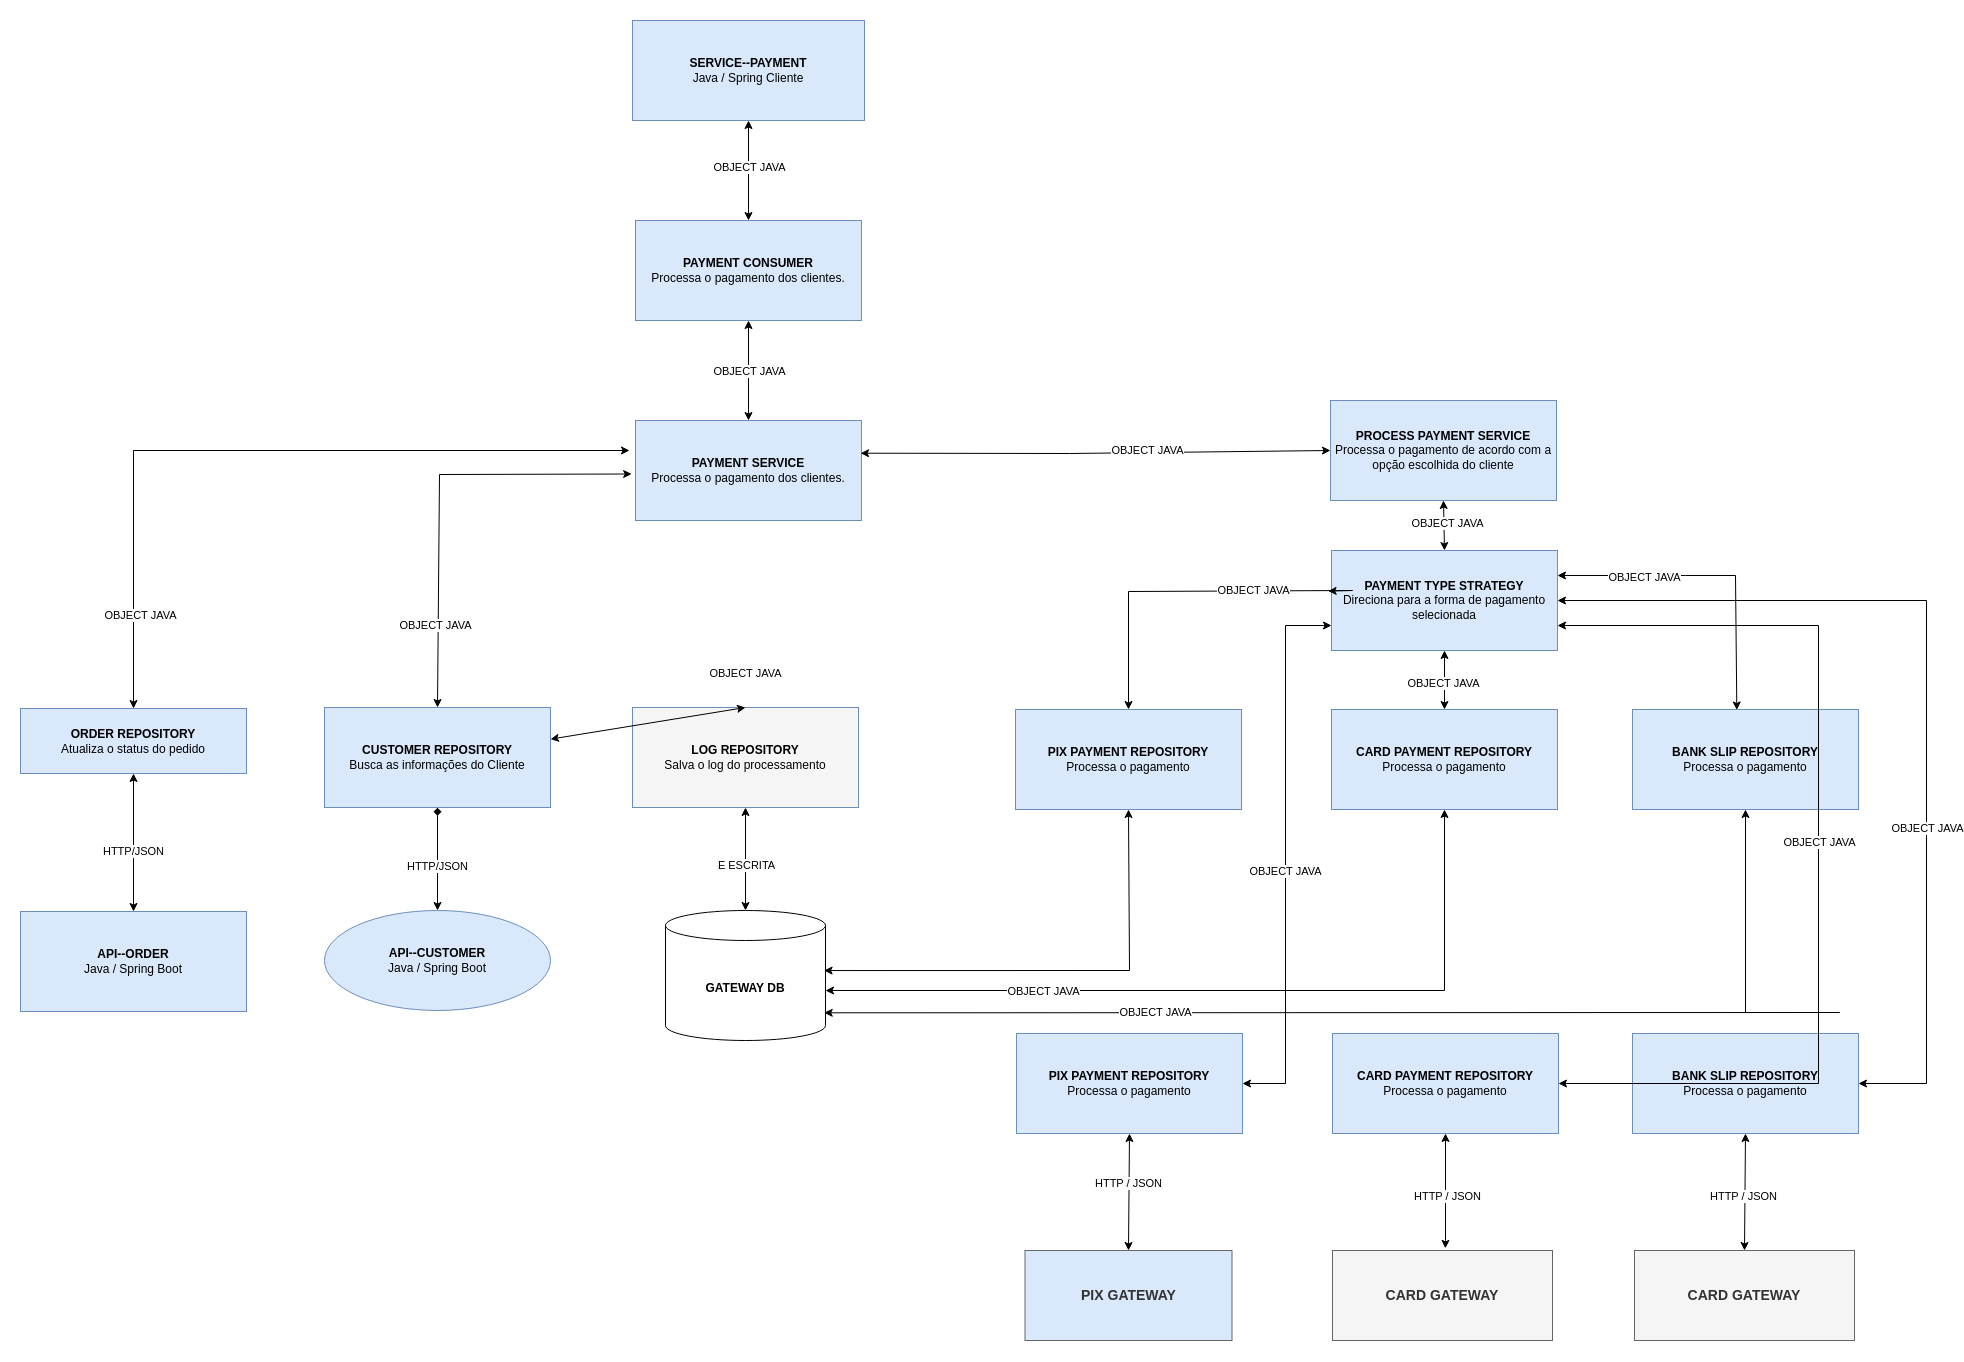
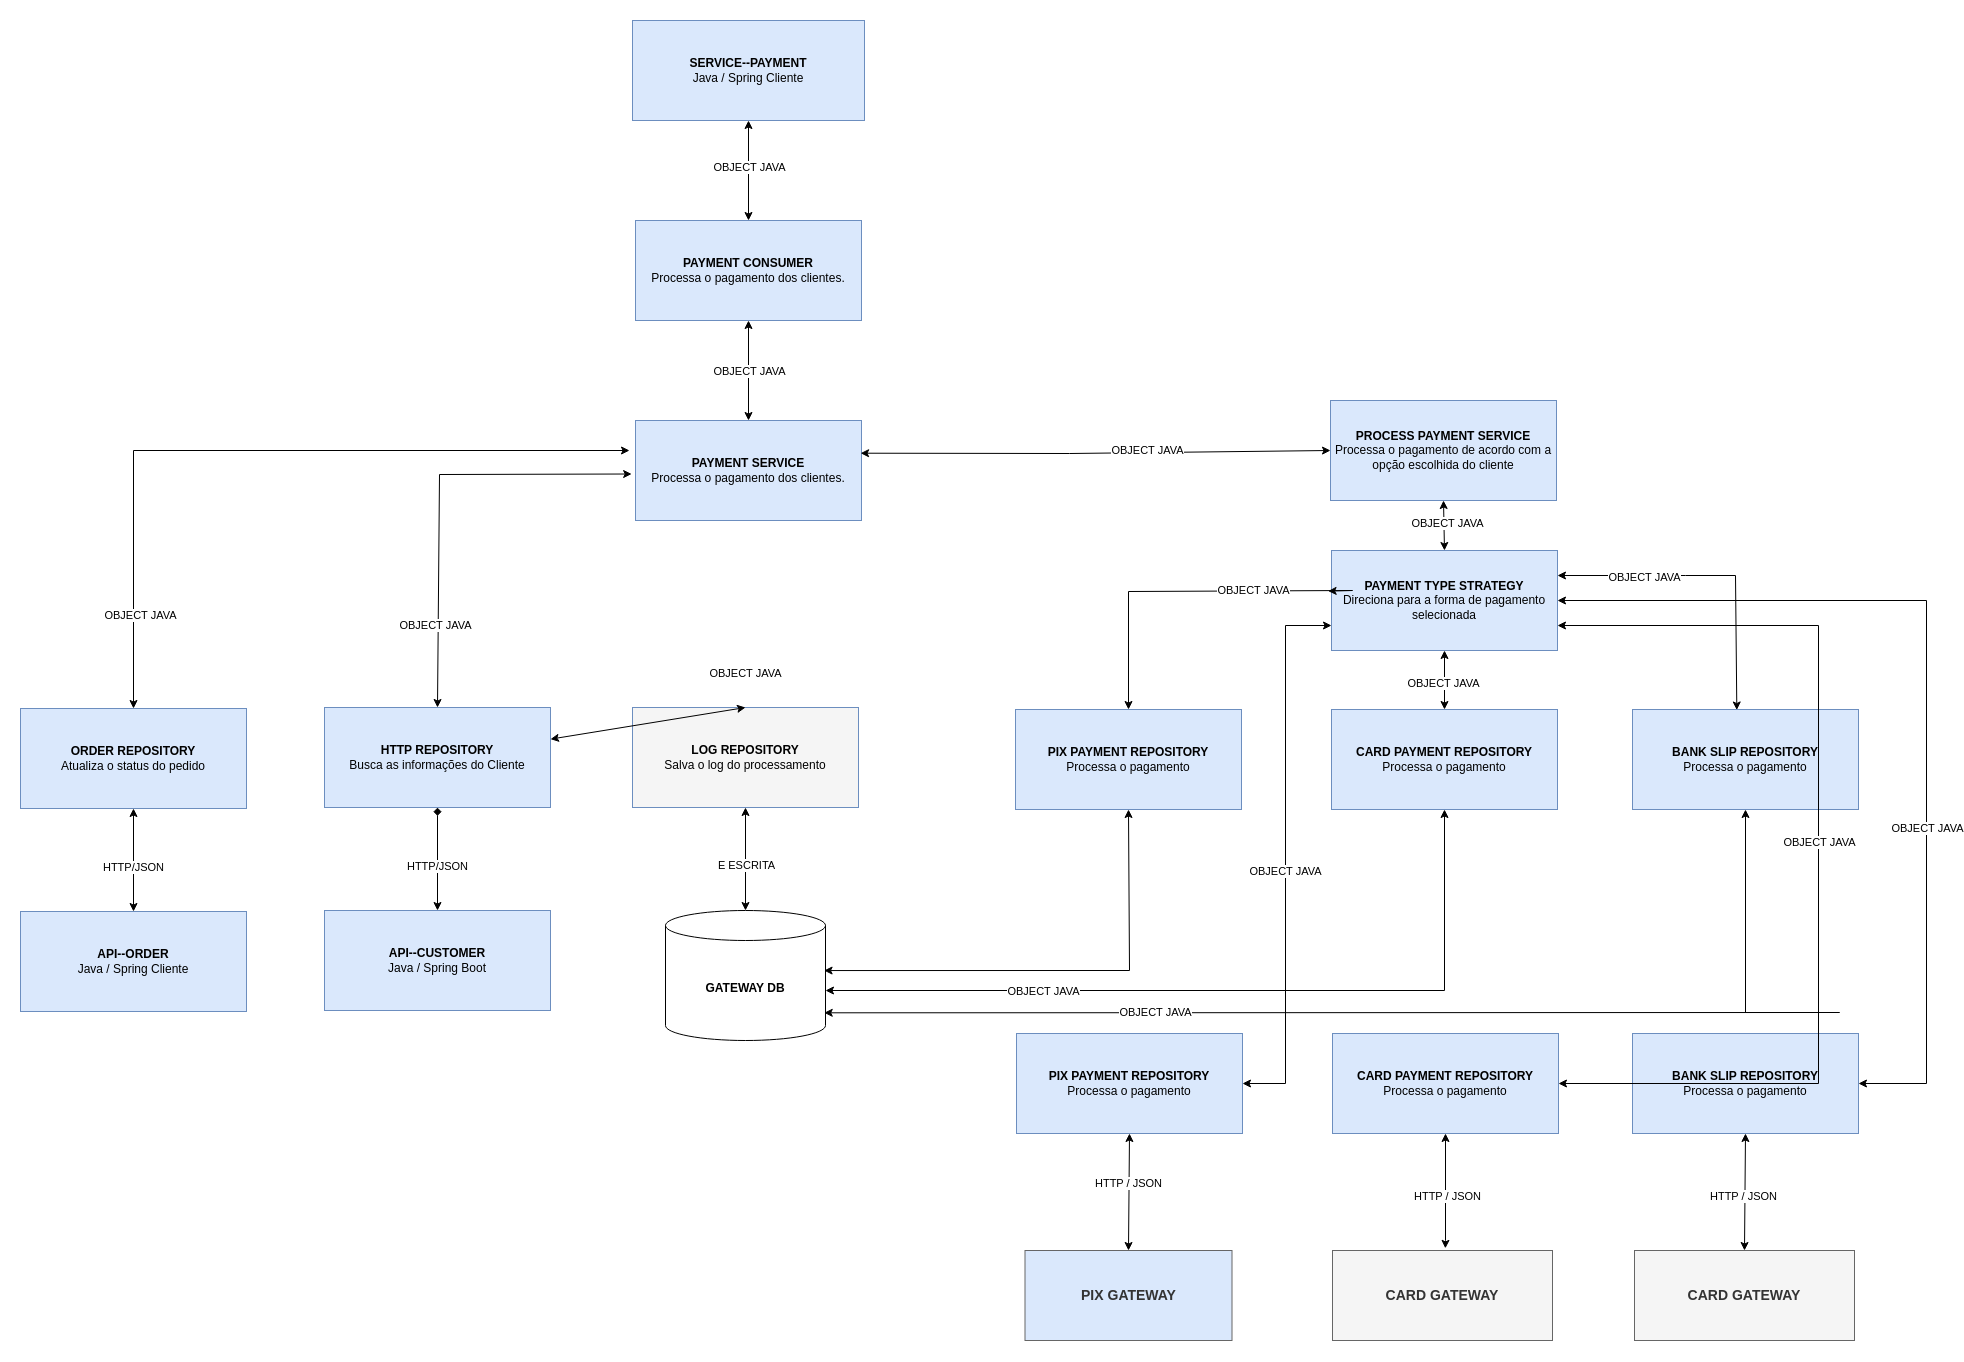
node "ORDER REPOSITORYAtualiza o status do pedido": size 226x65 -> 226x100
node "CUSTOMER REPOSITORYBusca as informações do Cliente": label "CUSTOMER REPOSITORYBusca as informações do Cliente" -> "HTTP REPOSITORYBusca as informações do Cliente"
node "API--CUSTOMER Java / Spring Boot": shape ellipse -> rectangle
node "API--ORDER Java / Spring Boot": label "API--ORDER Java / Spring Boot" -> "API--ORDER Java / Spring Cliente"
